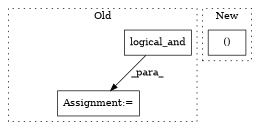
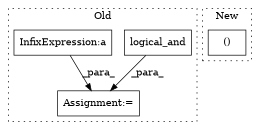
node "InfixExpression:a": added
